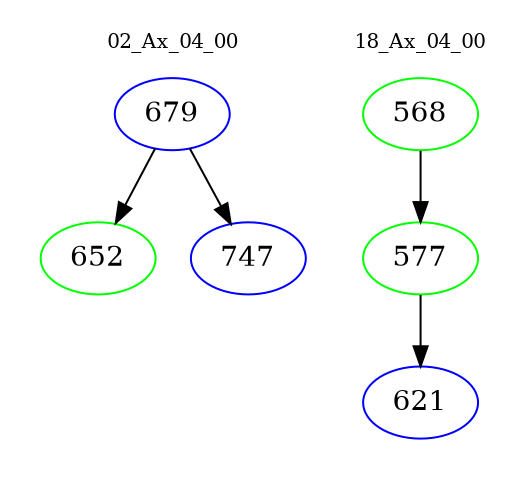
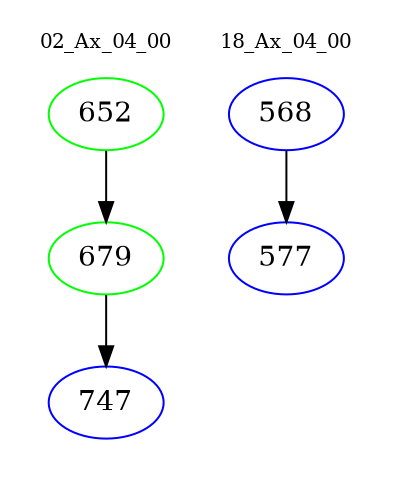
node "679": color blue -> green
node "568": color green -> blue
edge "679" -> "652": reversed
node "577": color green -> blue
node "621": removed
